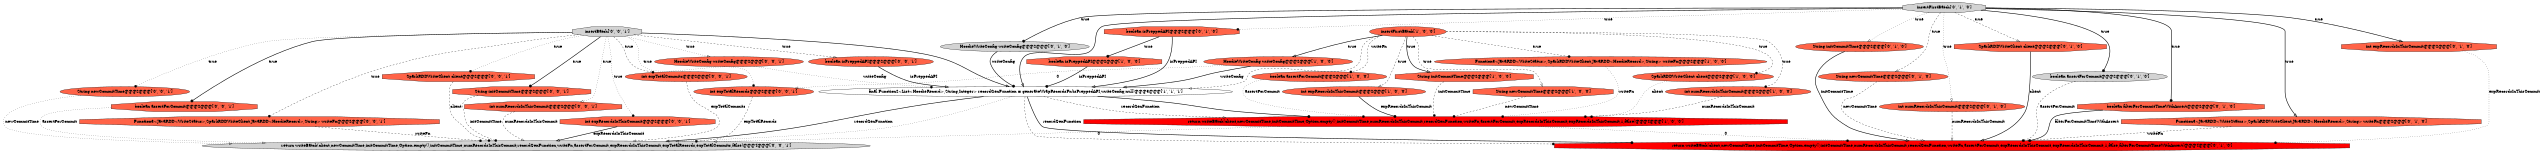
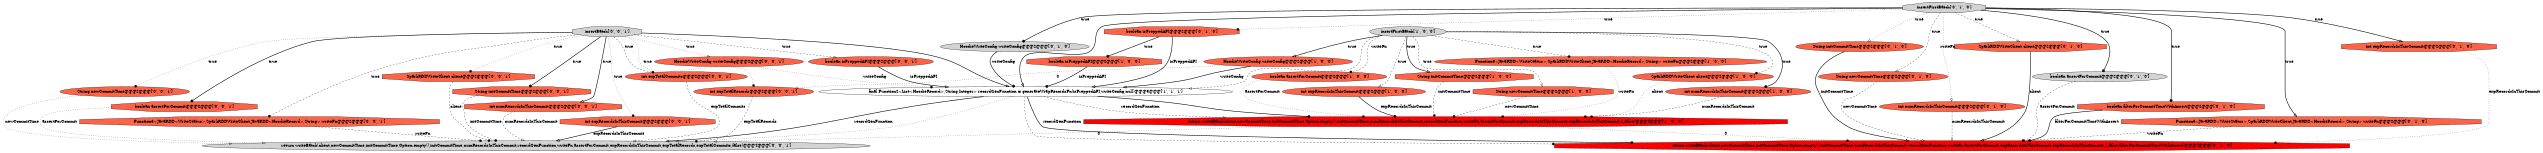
node "insertFirstBatch['1', '0', '0']": fillcolor tomato -> lightgray
edge "insertFirstBatch['1', '0', '0']" -> "int numRecordsInThisCommit@@@2@@@['1', '0', '0']": style dashed -> bold
edge "insertFirstBatch['0', '1', '0']" -> "int numRecordsInThisCommit@@@2@@@['0', '1', '0']": label "true" -> "writeFn"
edge "insertBatch['0', '0', '1']" -> "int numRecordsInThisCommit@@@2@@@['0', '0', '1']": style dotted -> bold
